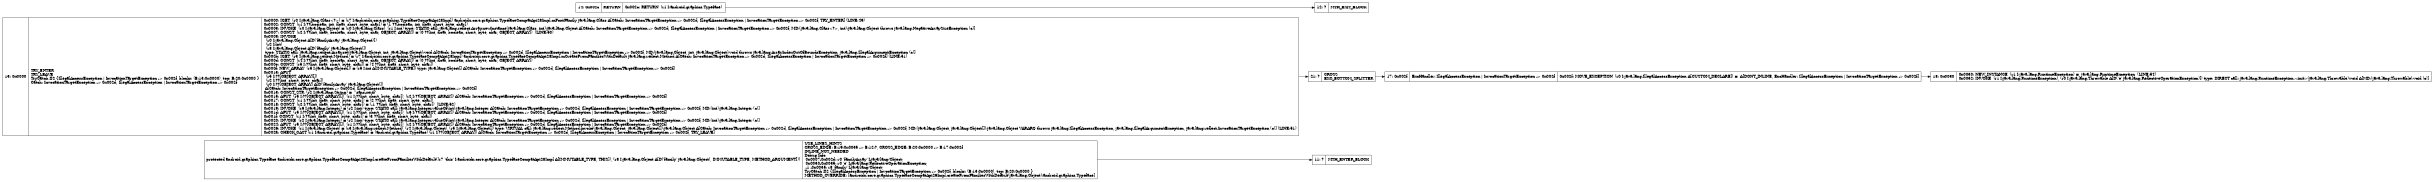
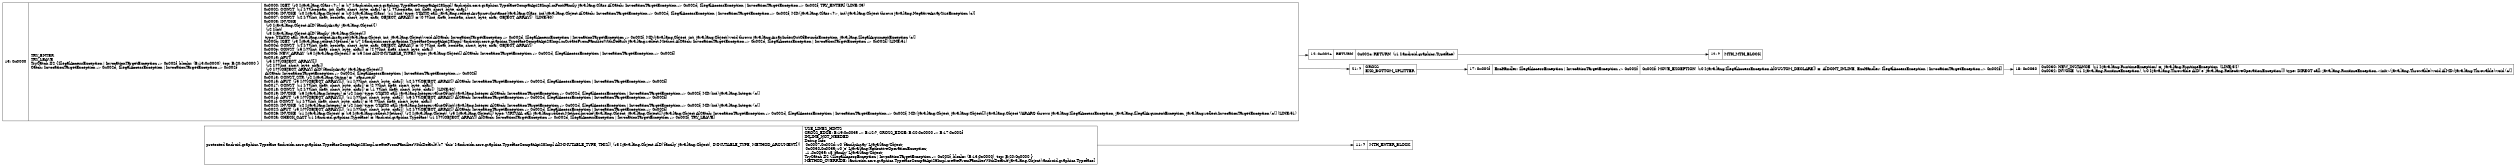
node "12: ?": text "MTH_EXIT_BLOCK" -> "MTH_MTH_BLOCK"
edge "13: 0x0000" -> "14: 0x002c": added
